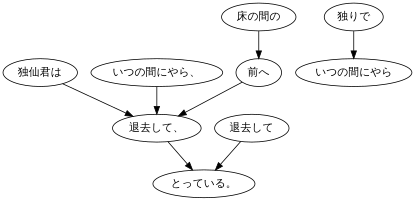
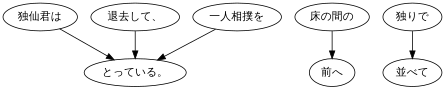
node "いつの間にやら、": removed
node "いつの間にやら": label "いつの間にやら" -> "並べて"
edge "前へ" -> "退去して、": removed
edge "独仙君は" -> "退去して、": now "独仙君は" -> "とっている。"
node "退去して": label "退去して" -> "一人相撲を"
